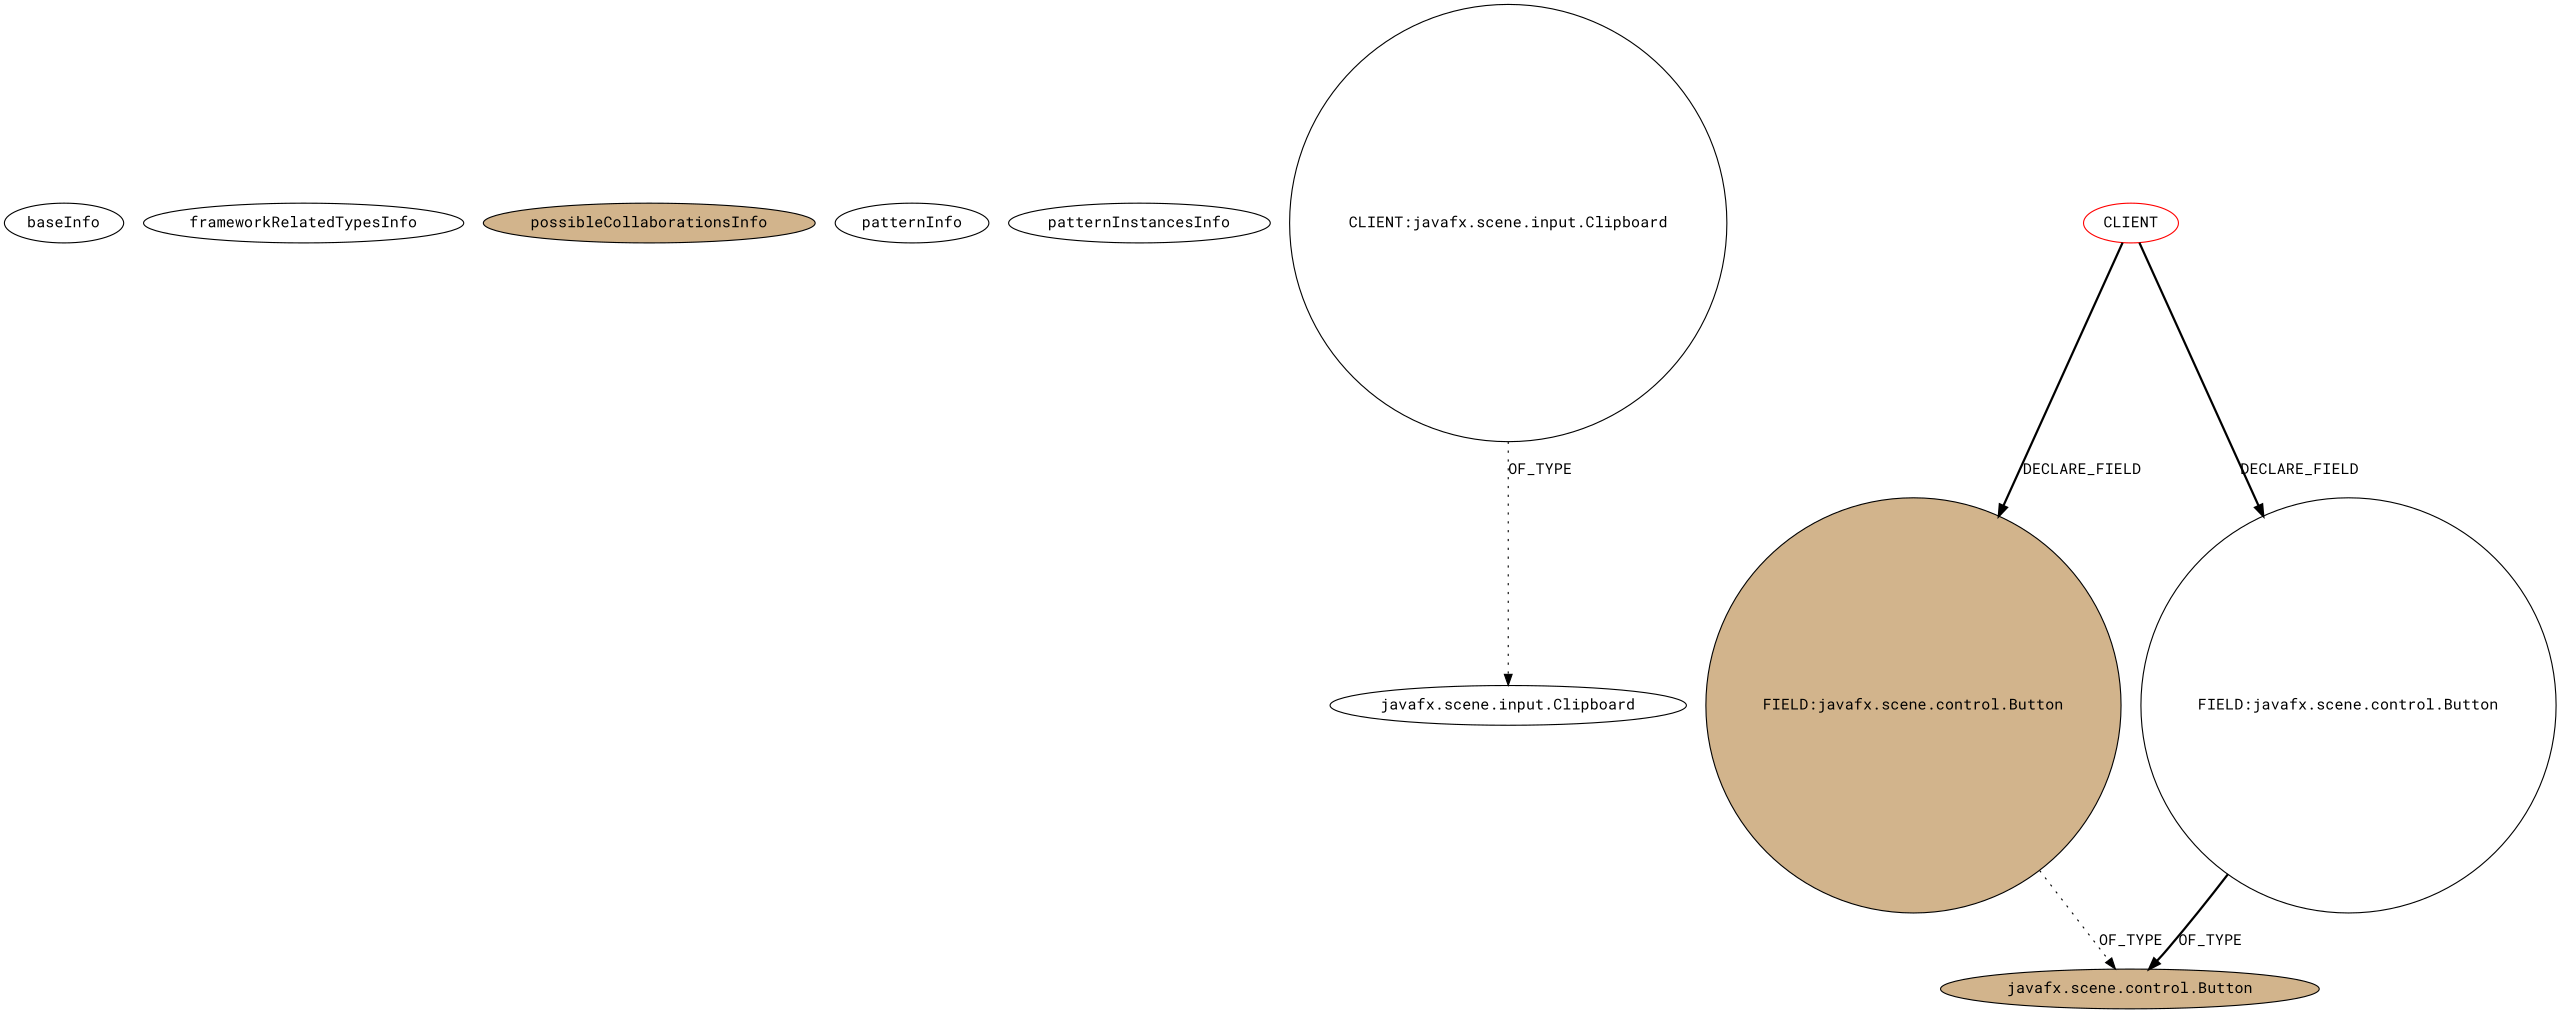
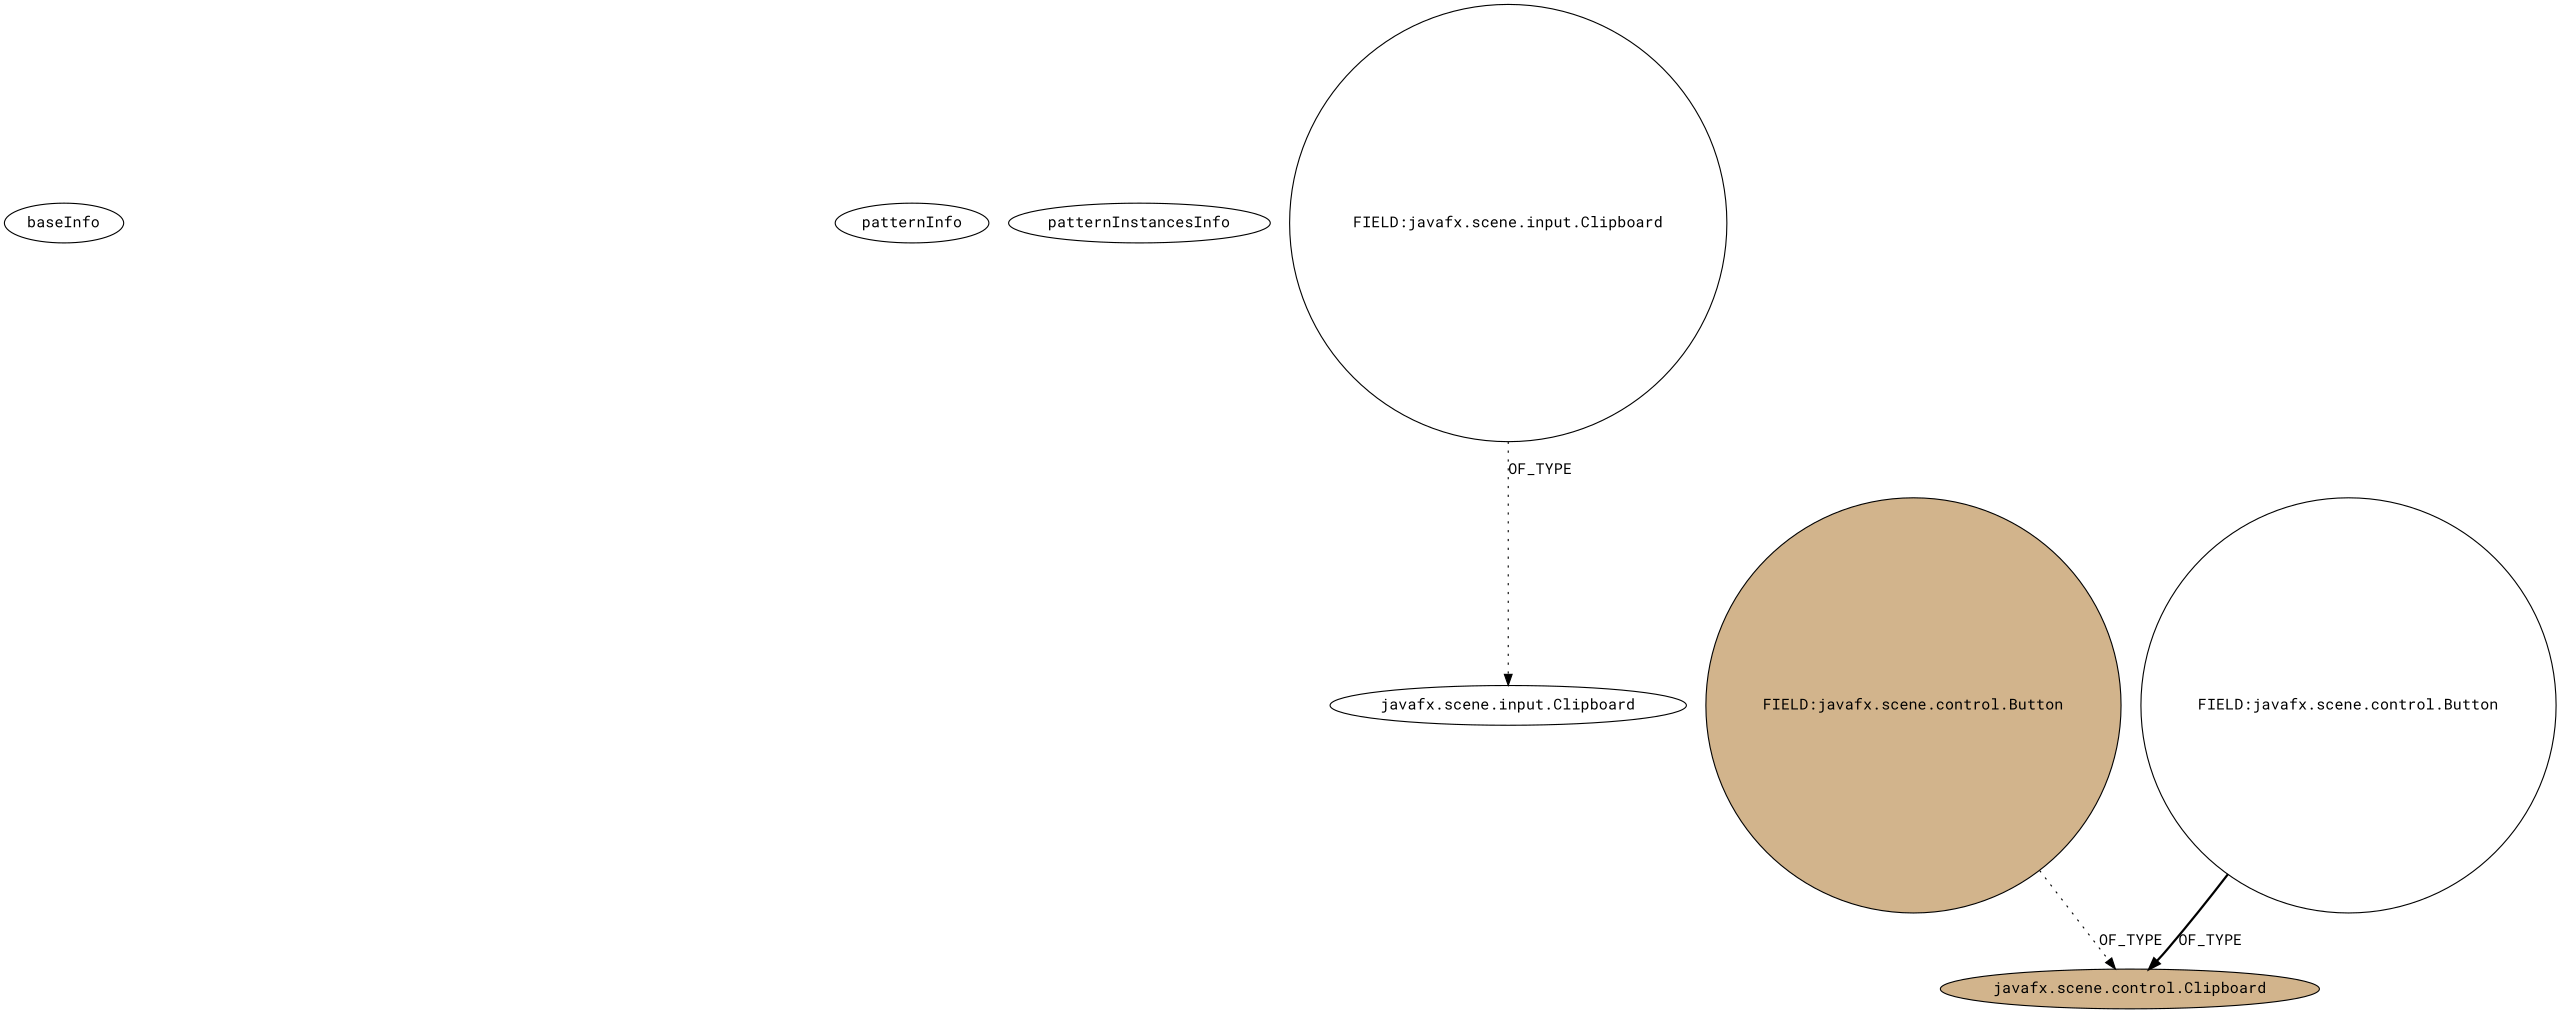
node "frameworkRelatedTypesInfo": removed
node "possibleCollaborationsInfo": removed
node "CLIENT:javafx.scene.input.Clipboard": label "CLIENT:javafx.scene.input.Clipboard" -> "FIELD:javafx.scene.input.Clipboard"
node "CLIENT": removed
node "javafx.scene.control.Button": label "javafx.scene.control.Button" -> "javafx.scene.control.Clipboard"
